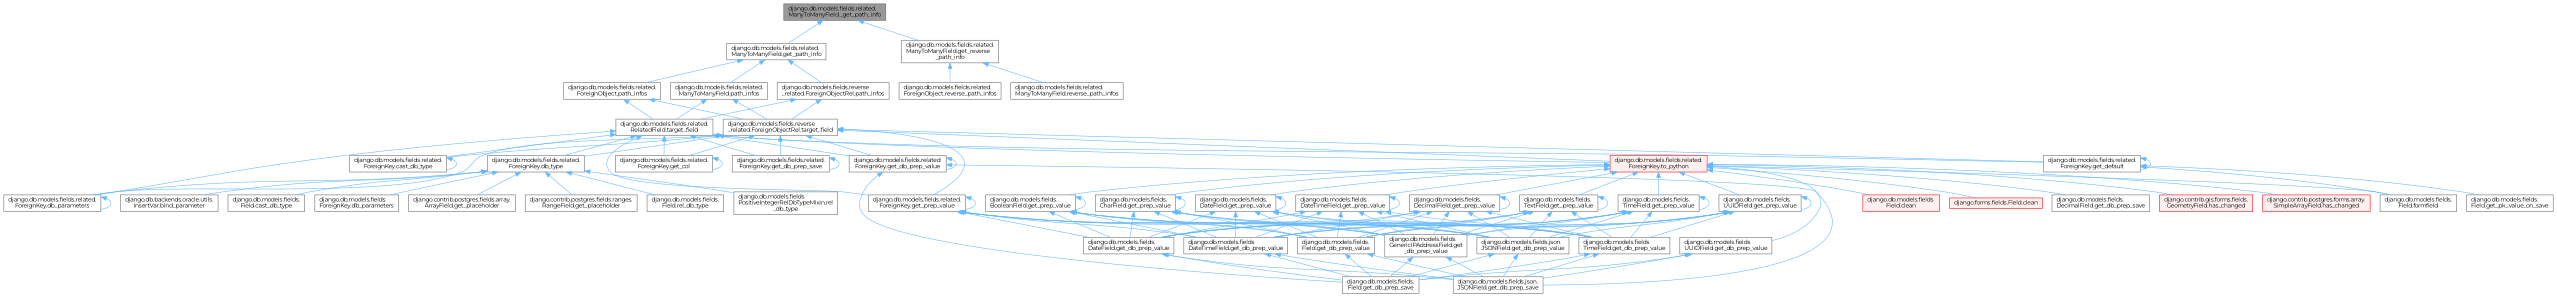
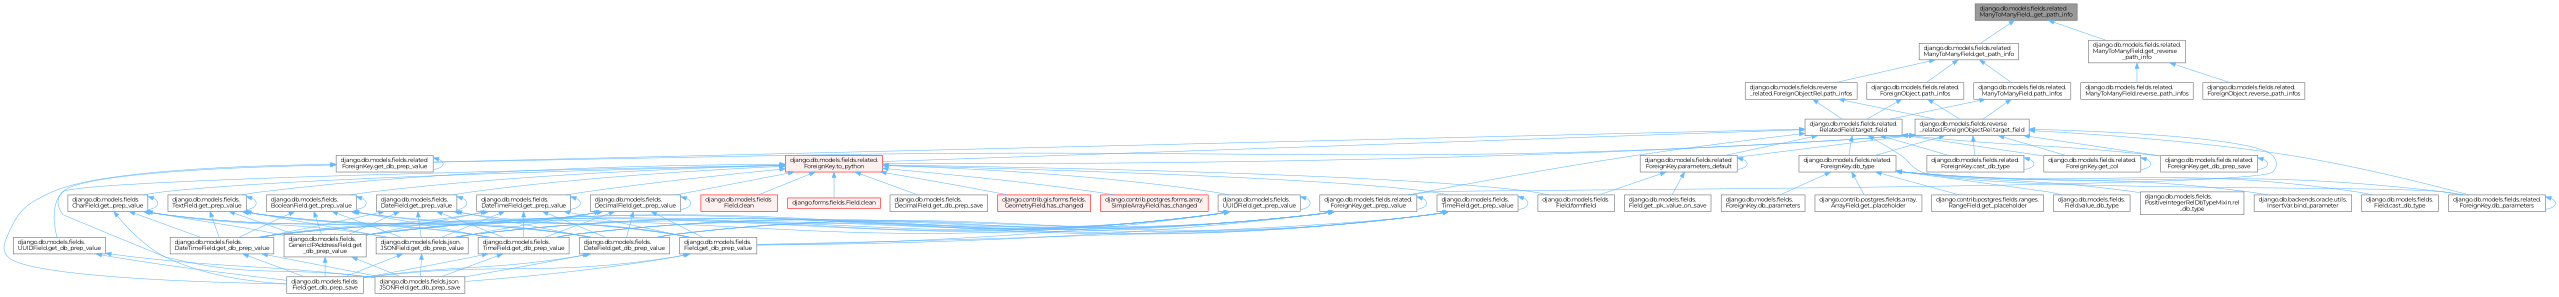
node "django.db.models.fields.related. ForeignKey.get_default": label "django.db.models.fields.related. ForeignKey.get_default" -> "django.db.models.fields.related. ForeignKey.parameters_default"
node "django.db.models.fields. Field.rel_db_type": label "django.db.models.fields. Field.rel_db_type" -> "django.db.models.fields. Field.value_db_type"
edge "django.db.models.fields. Field.get_db_prep_value" -> "django.db.models.fields. CharField.get_prep_value": now "django.db.models.fields. Field.get_db_prep_save" -> "django.db.models.fields. CharField.get_prep_value"
edge "django.db.models.fields. DateTimeField.get_db_prep_value" -> "django.db.models.fields. TimeField.get_prep_value": removed
